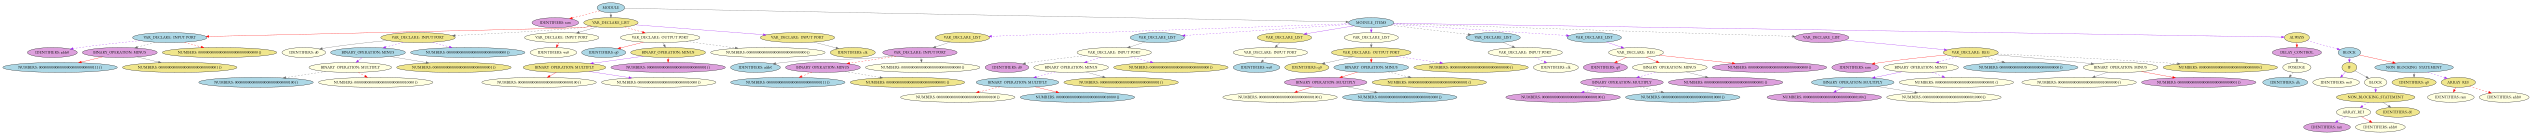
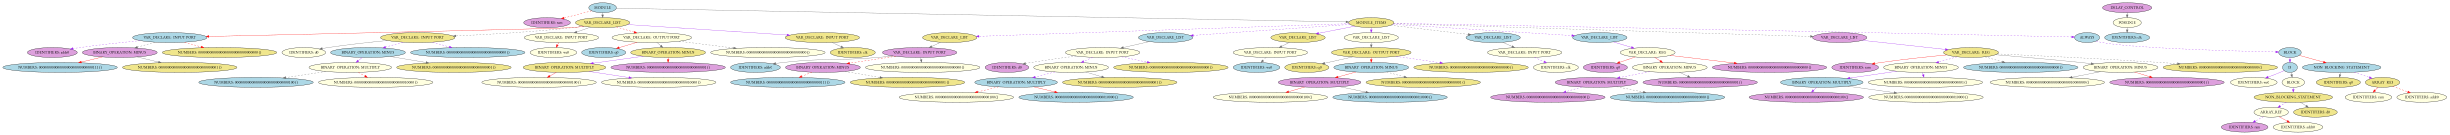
node "MODULE_ITEMS": fillcolor lightblue -> khaki
edge "MODULE_ITEMS" -> "ALWAYS": style solid -> dashed
node "ALWAYS": fillcolor khaki -> lightblue
edge "ALWAYS" -> "DELAY_CONTROL": removed
node "IF": fillcolor khaki -> lightblue
